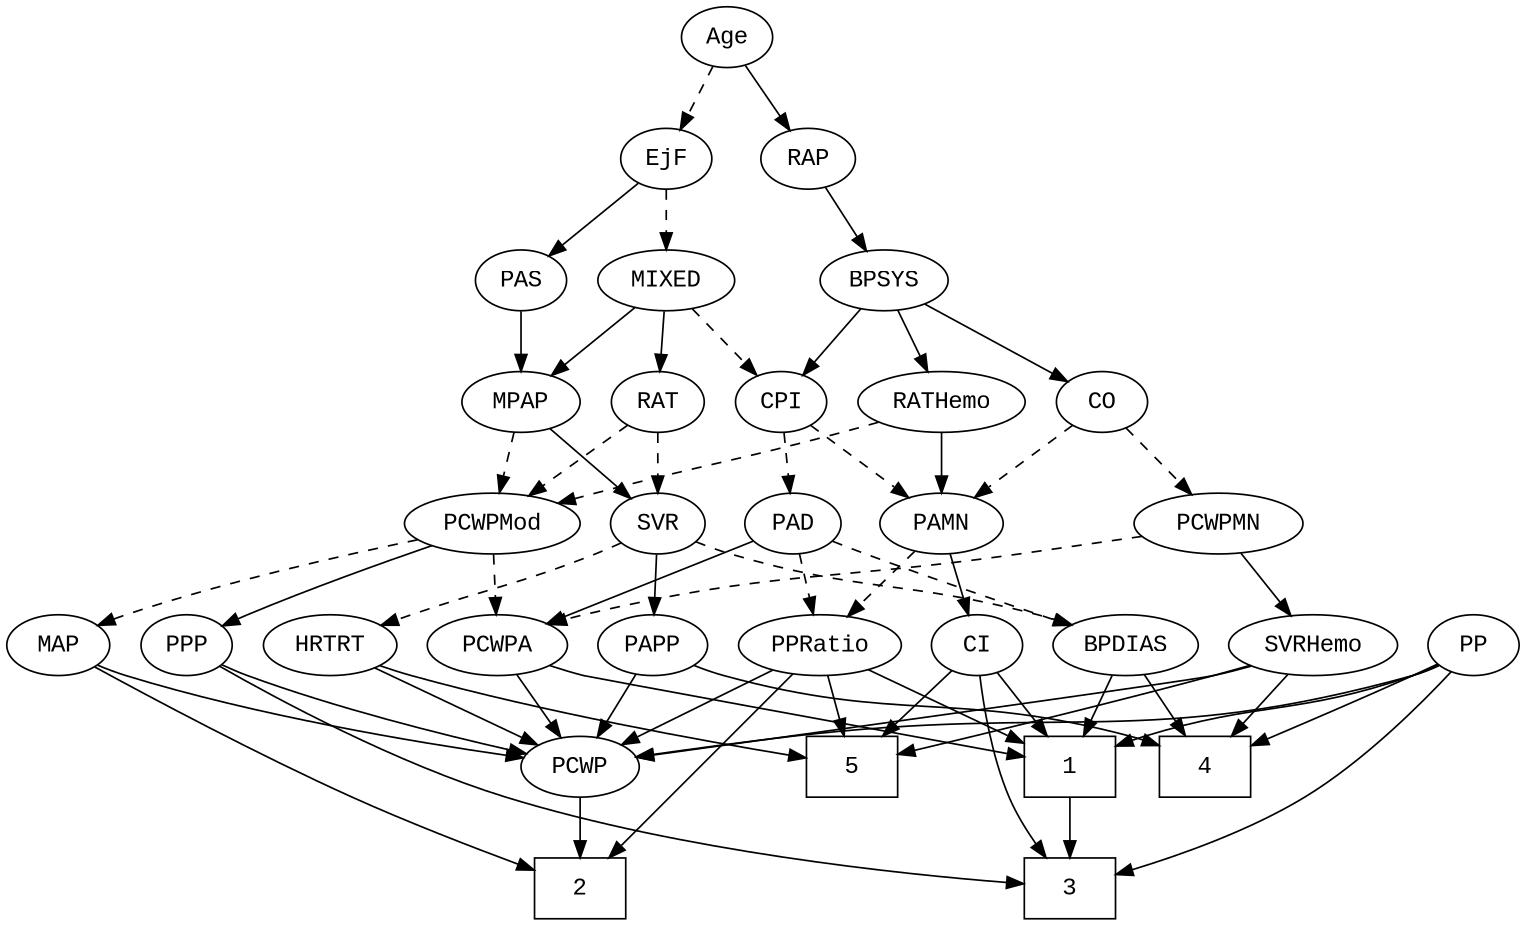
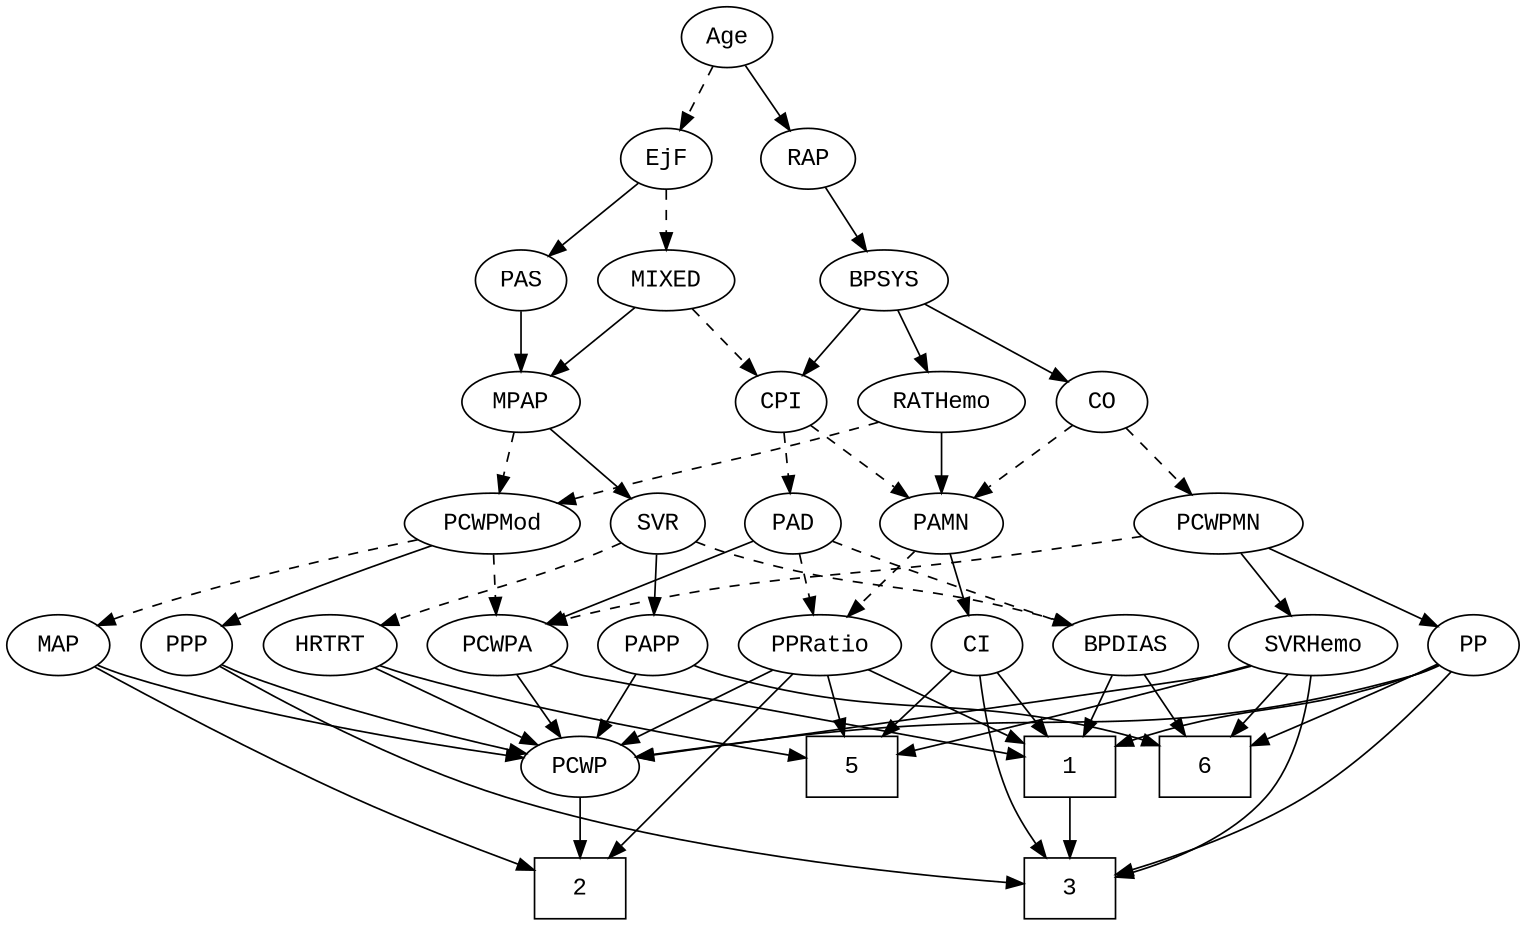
node "RAT": removed
edge "PCWPMN" -> "PP": added
node "4": label "4" -> "6"
edge "SVRHemo" -> "3": added
